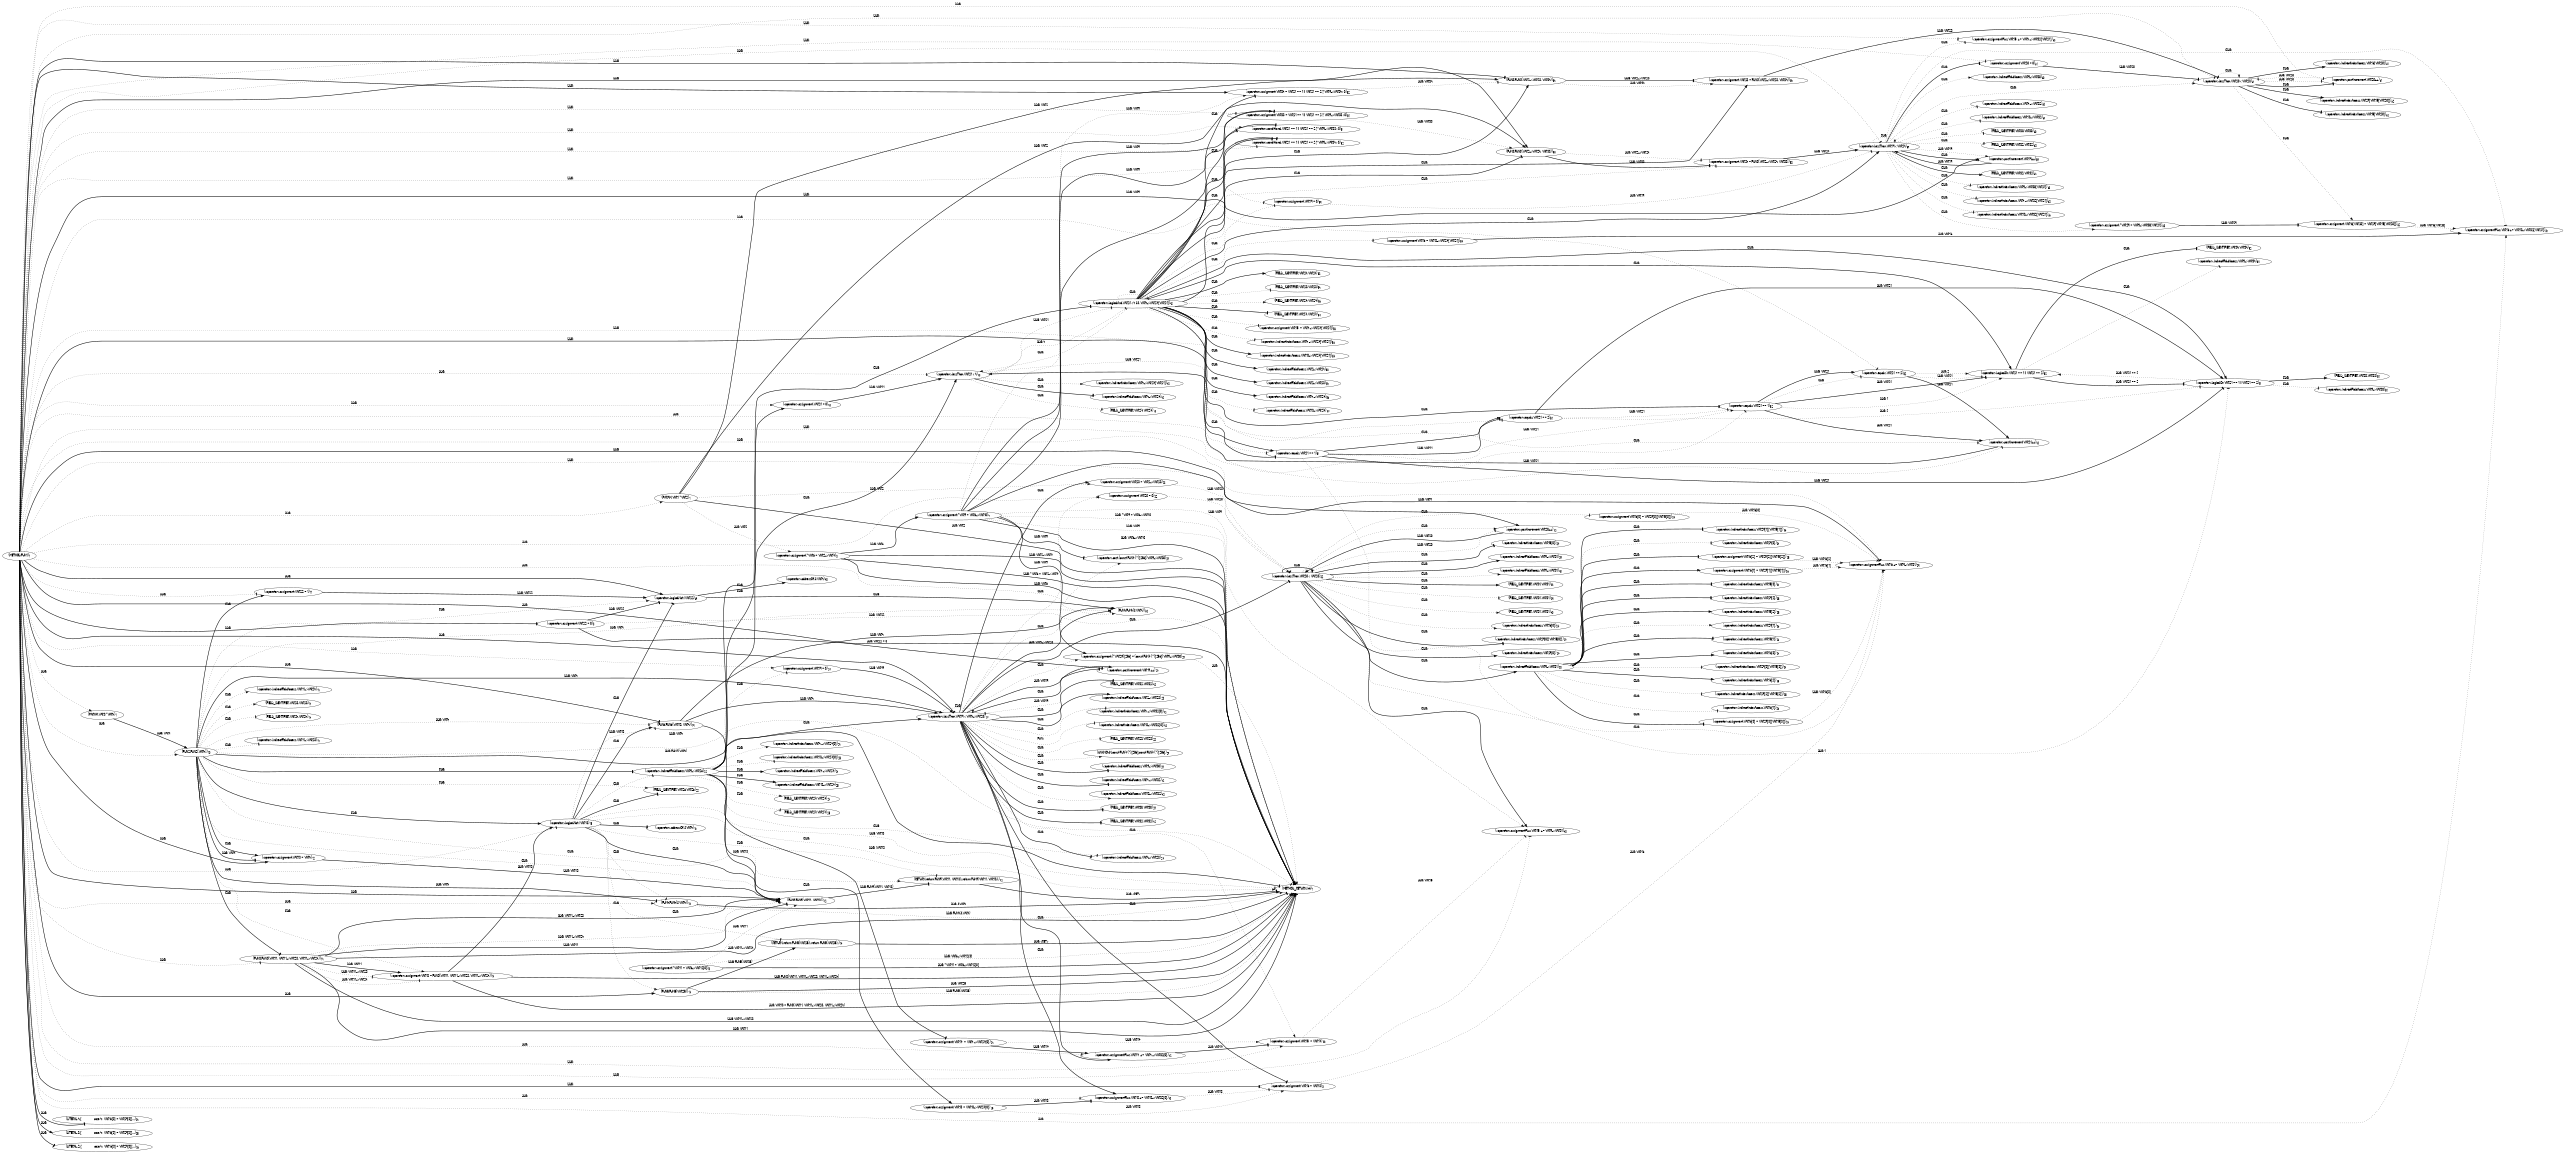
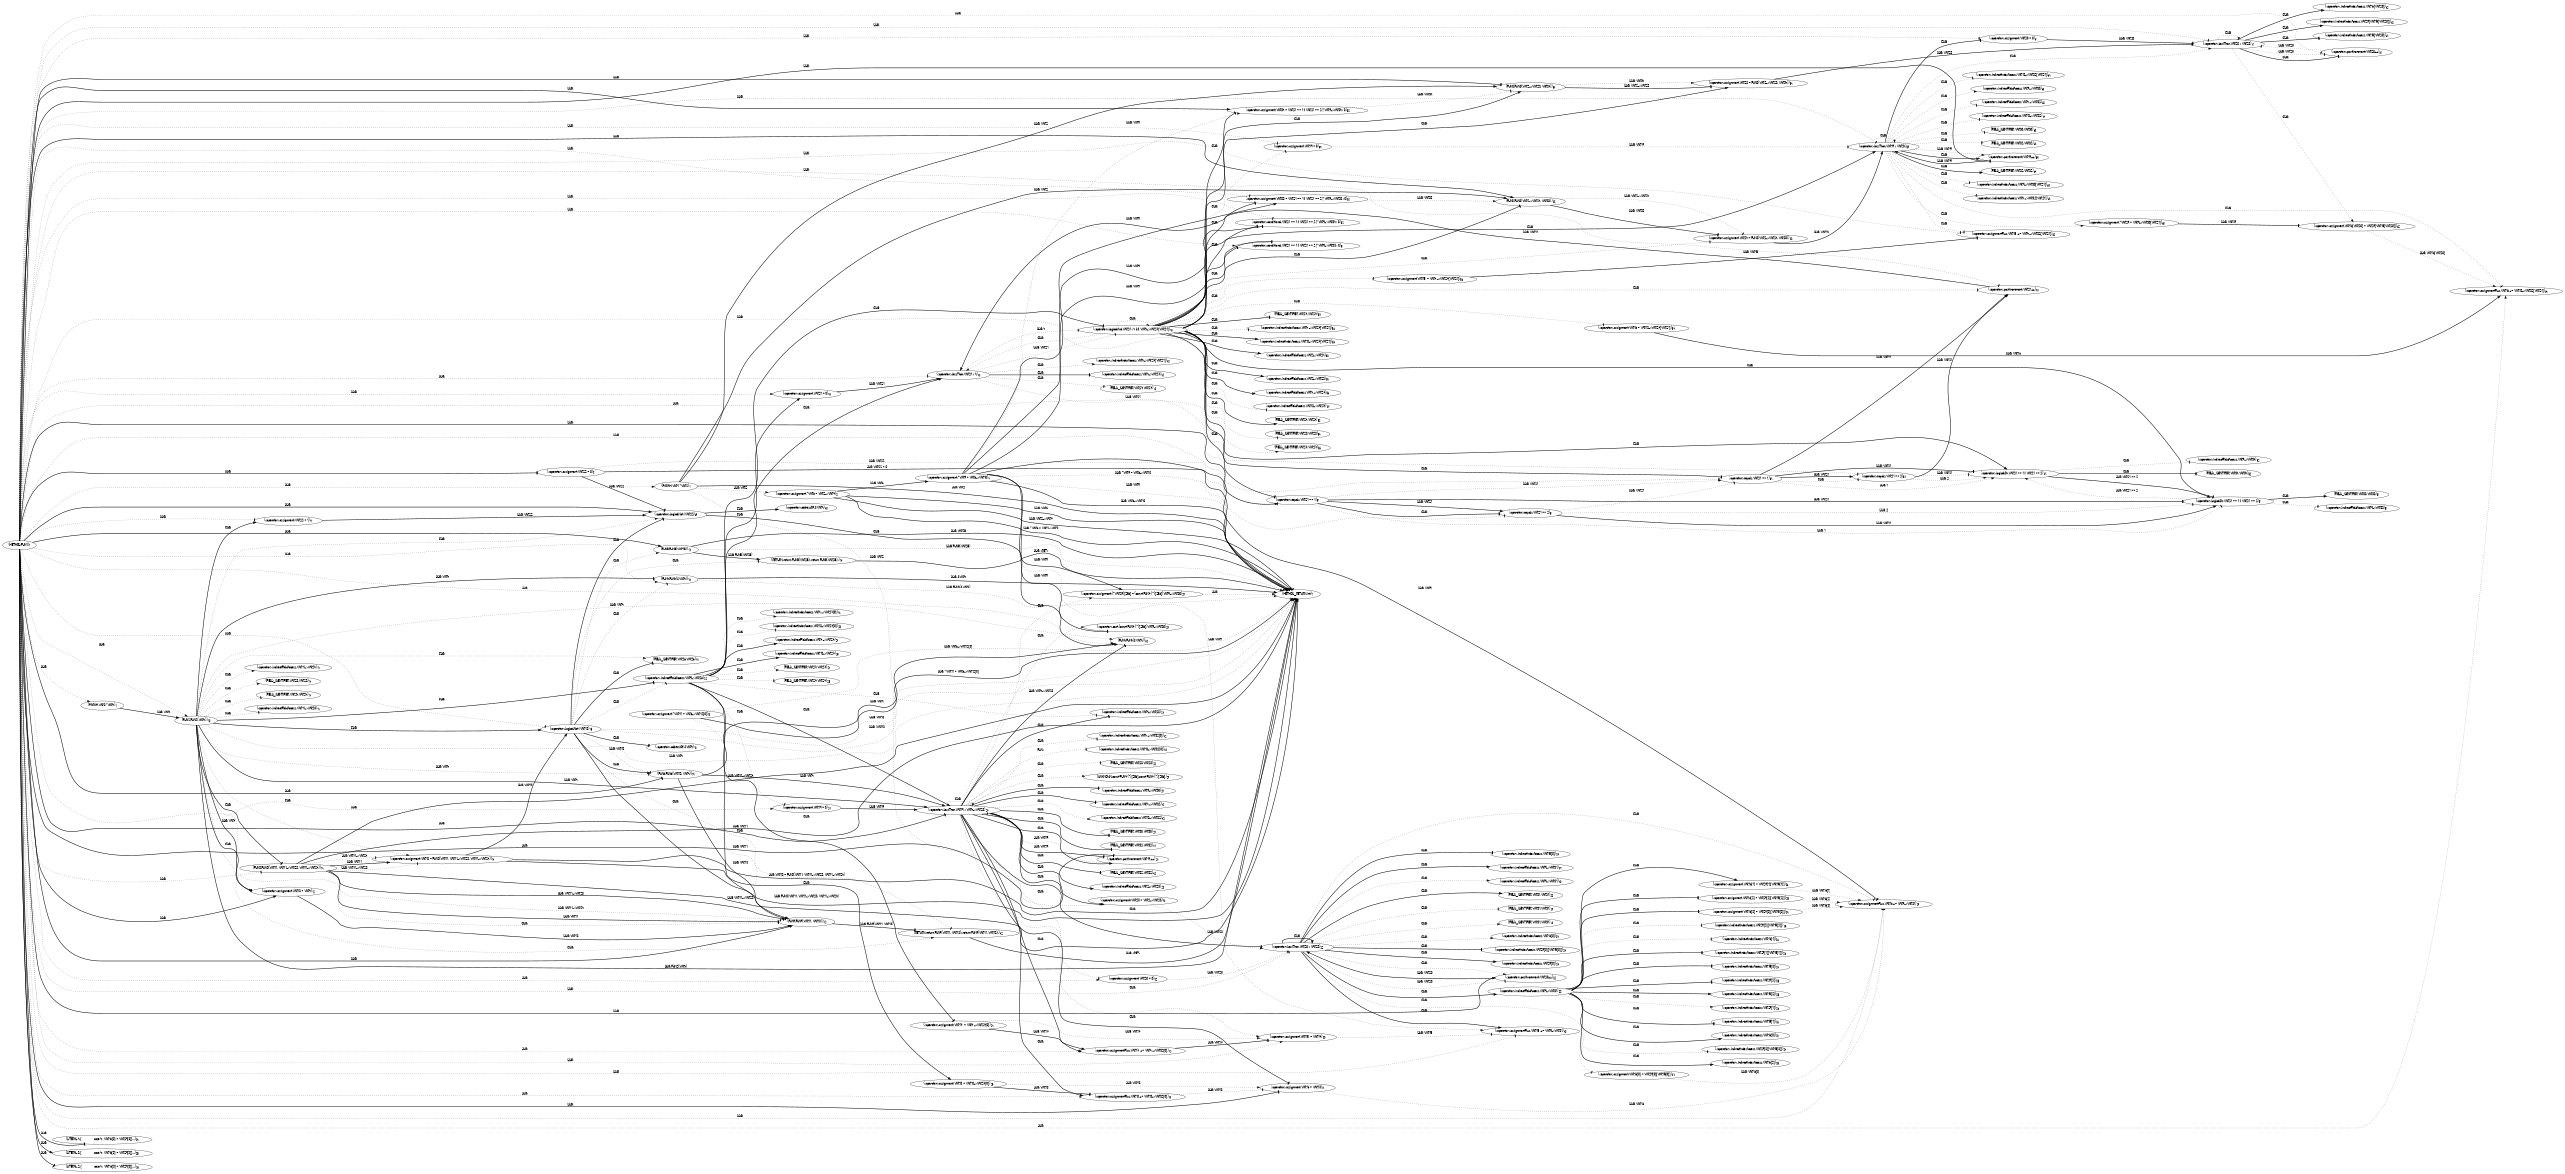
edge "(<operator>.assignment,VAR15  = VAR4 ->VAR27[VAR21])" -> "(<operator>.assignmentPlus,VAR15  += VAR4 ->VAR32[VAR21])": added, label "DDG: VAR15"
node "(<operator>.indirectIndexAccess,VAR29[3])": removed
